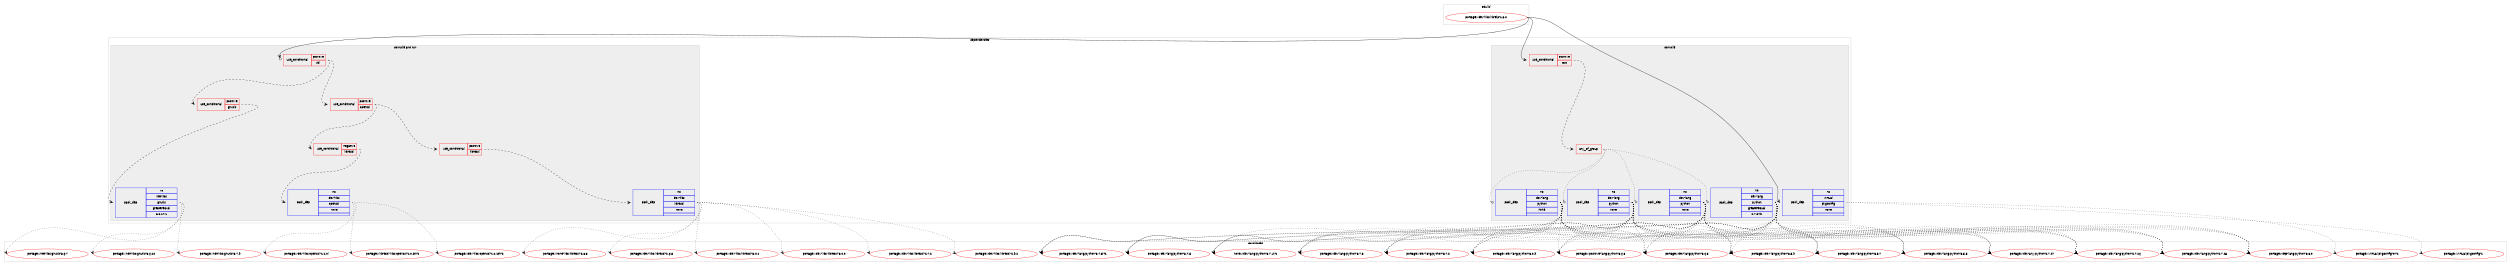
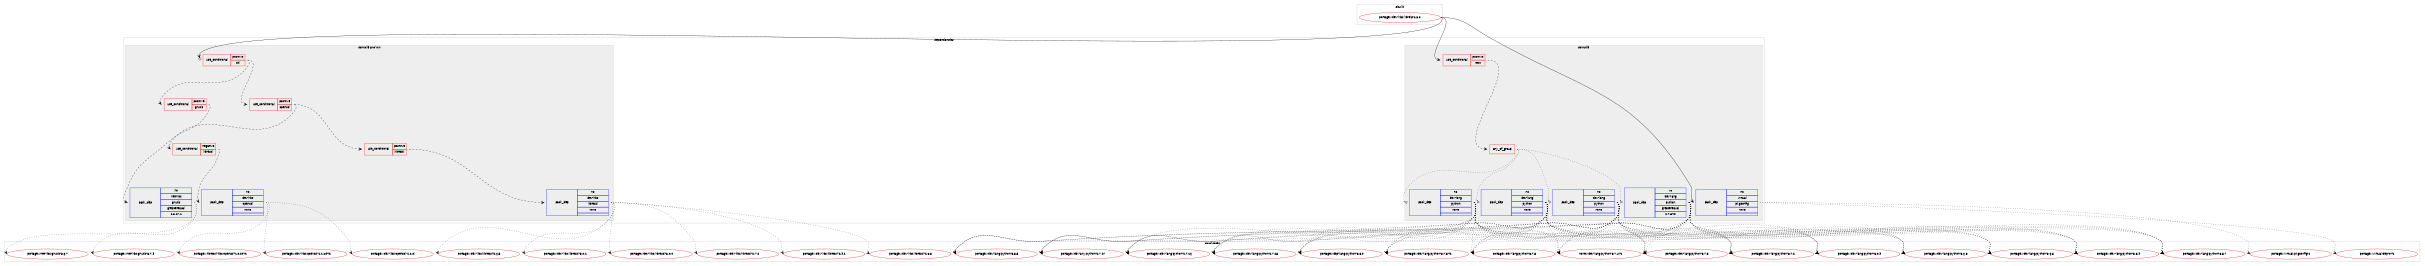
node "portage://net-libs/gnutls-3.6.10": removed
node "portage://none-libs/libressl-2.8.3": label "portage://none-libs/libressl-2.8.3" -> "portage://dev-libs/libressl-2.8.3"
node "portage://positive-lang/python-3.6.8": label "portage://positive-lang/python-3.6.8" -> "portage://dev-lang/python-3.6.8"
node "portage://virtual/pkgconfig-0-r1": label "portage://virtual/pkgconfig-0-r1" -> "portage://virtual/dep-0-r1"
